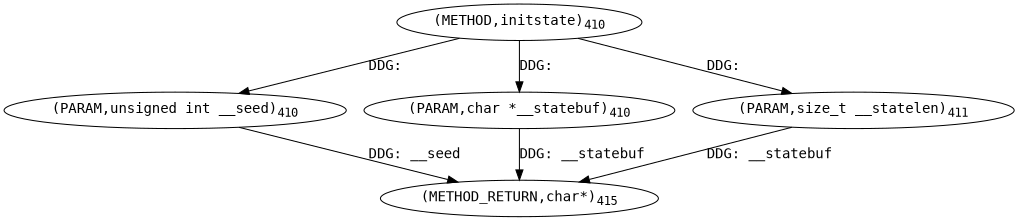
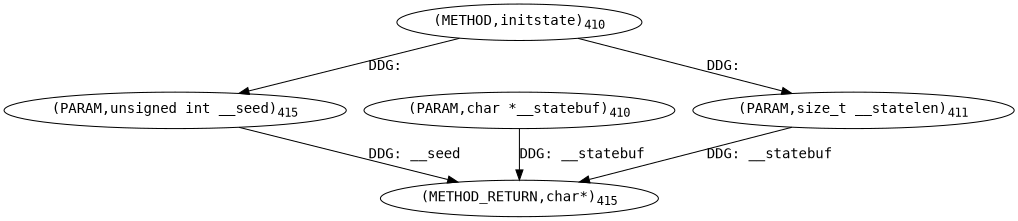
edge "(METHOD,initstate)" -> "(PARAM,char *__statebuf)": removed, label "DDG:"
node "(PARAM,unsigned int __seed)": text "410" -> "415"
